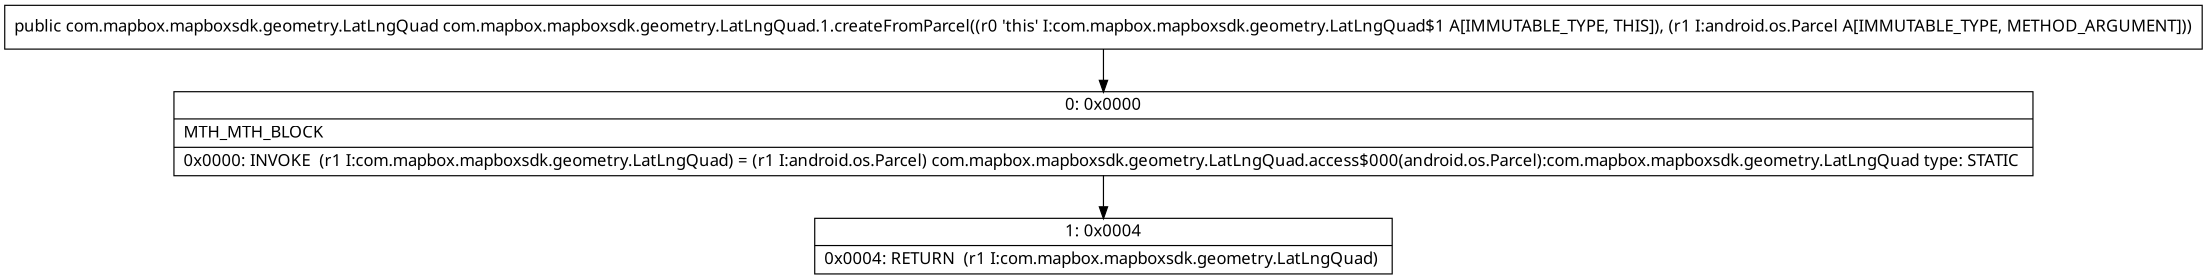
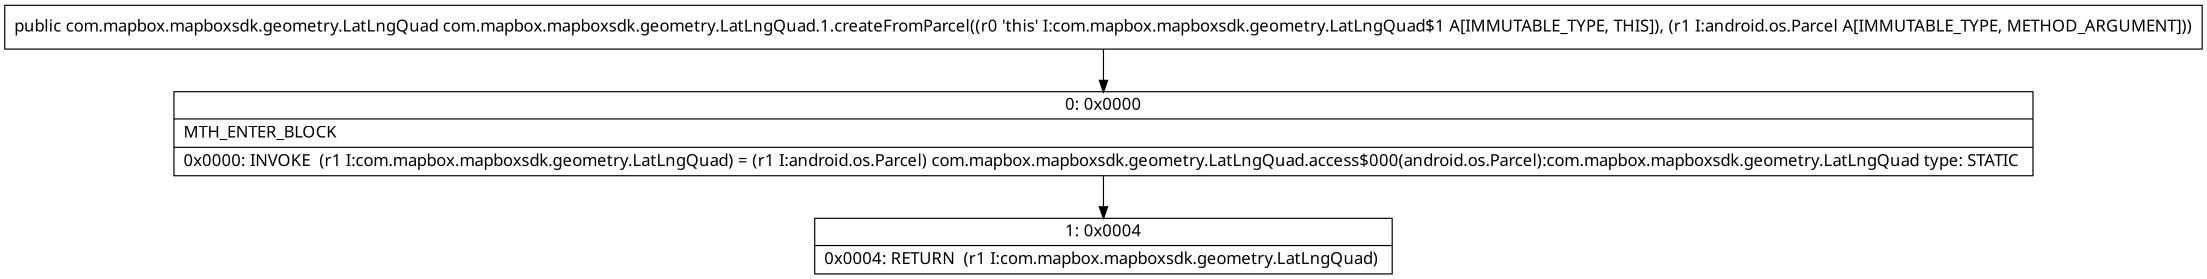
node "0: 0x0000": text "MTH_MTH_BLOCK" -> "MTH_ENTER_BLOCK"
